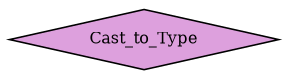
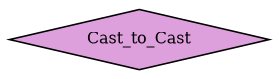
node "Cast_to_Type": label "Cast_to_Type" -> "Cast_to_Cast"
